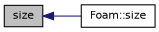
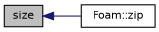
node "Foam::size": label "Foam::size" -> "Foam::zip"
